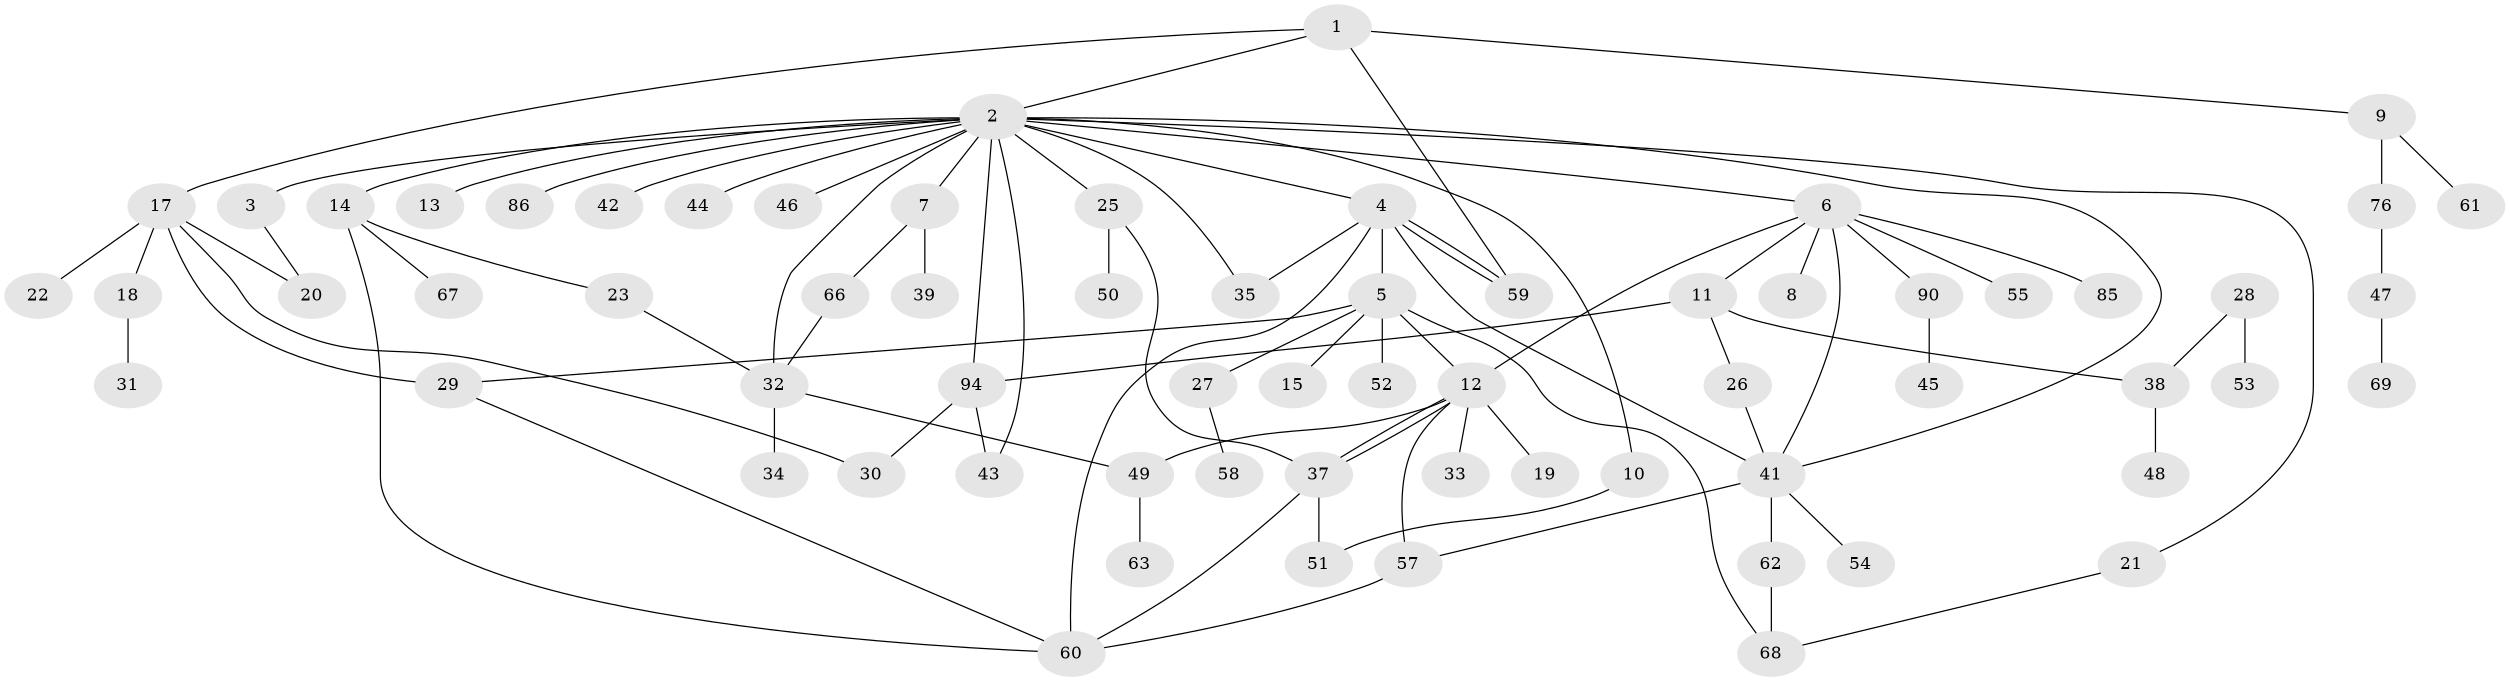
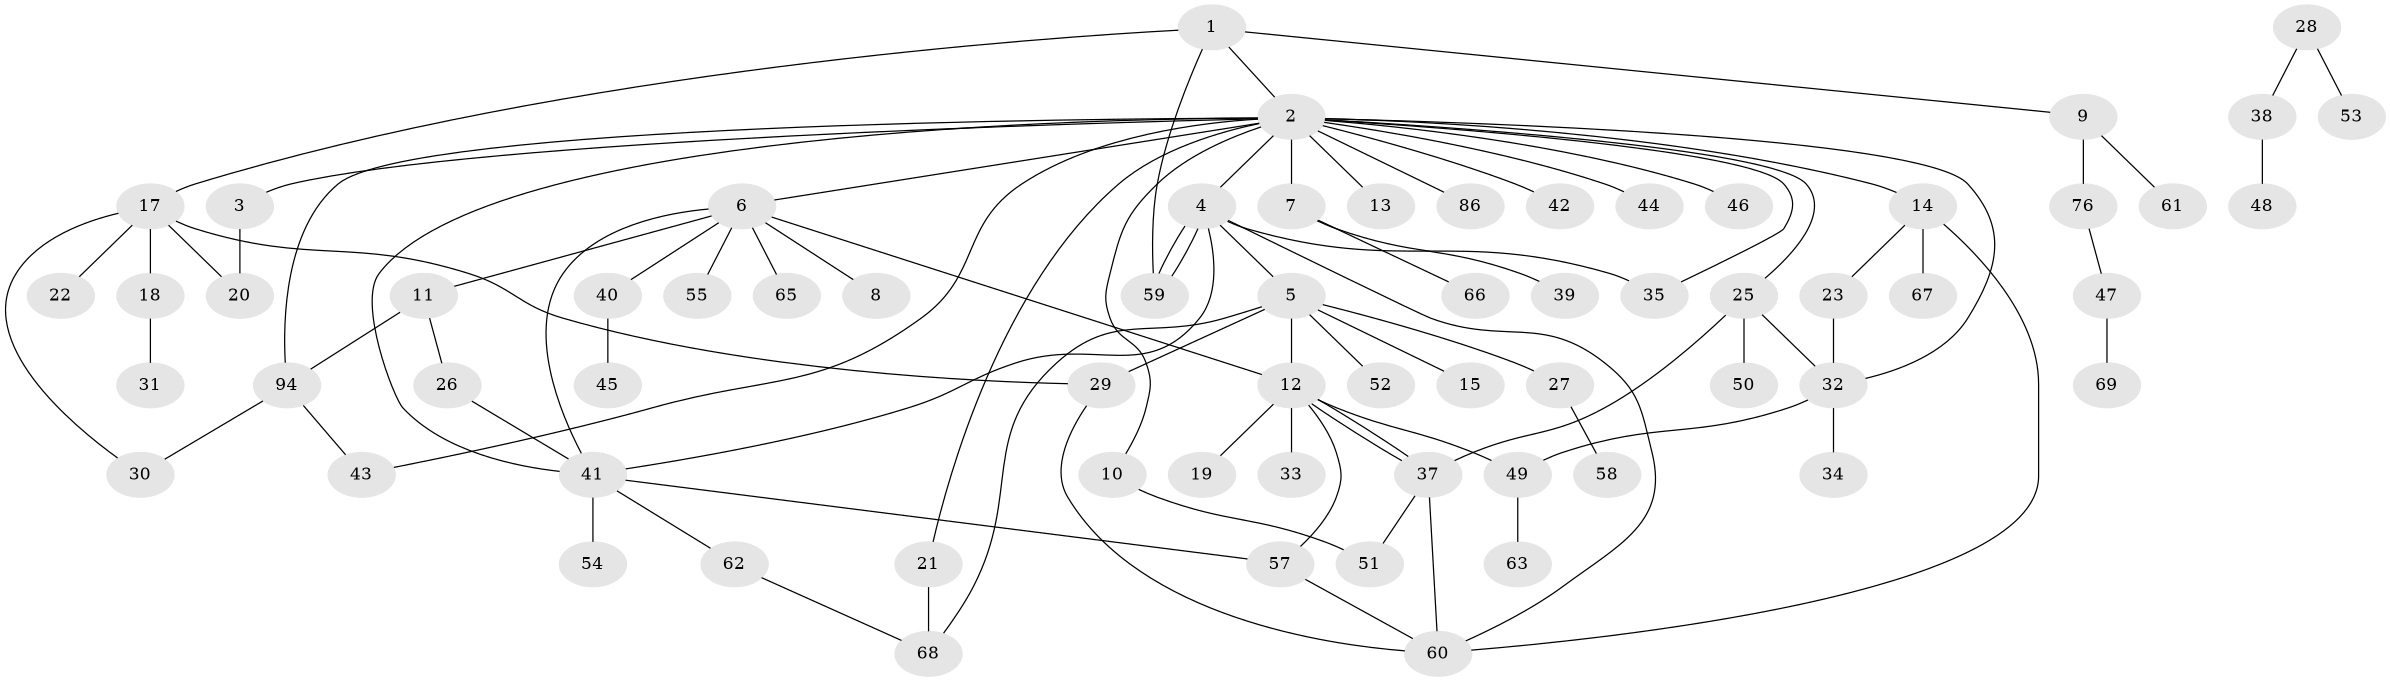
node "90": label "90" -> "40"
node "85": label "85" -> "65"
edge "66" -- "32": now "25" -- "32"
edge "11" -- "38": removed
